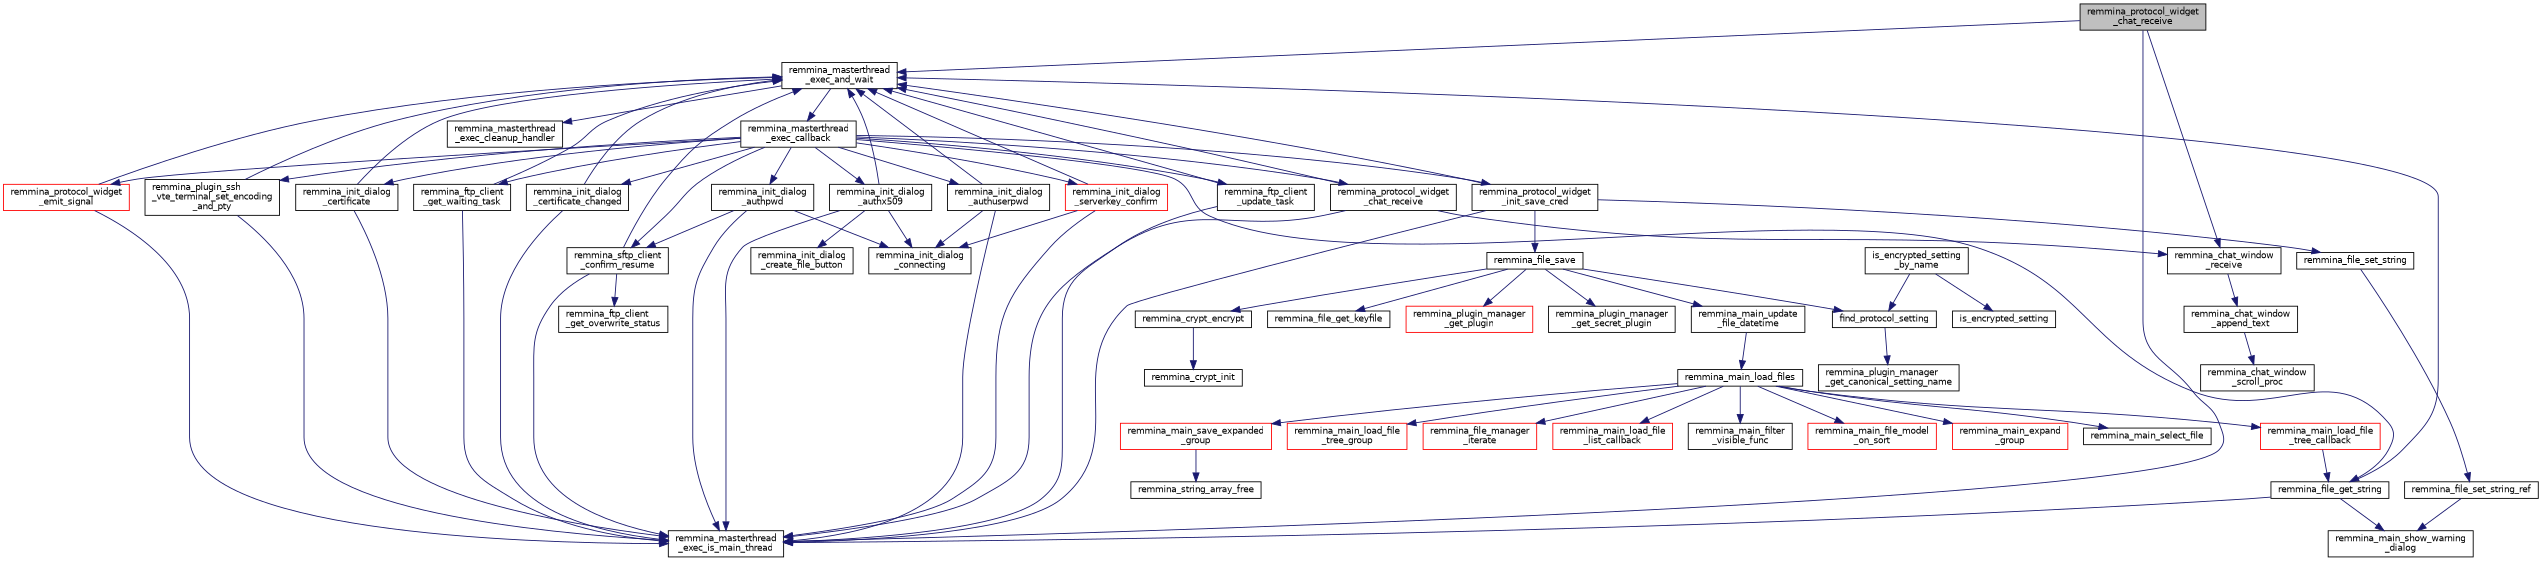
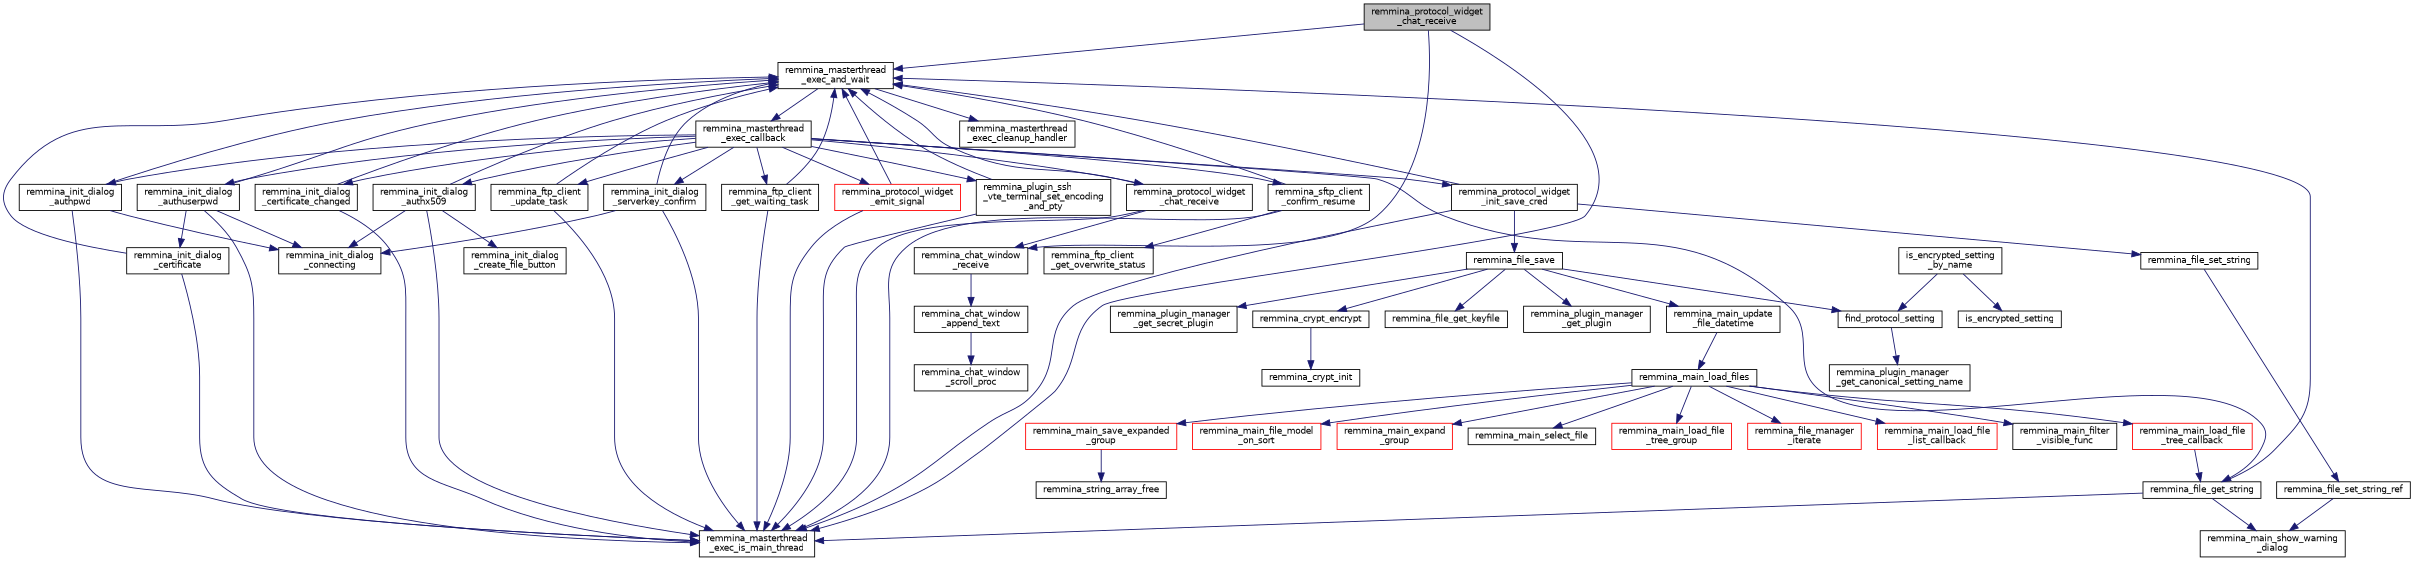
edge "remmina_masterthread _exec_callback" -> "remmina_init_dialog _certificate": now "remmina_init_dialog _authuserpwd" -> "remmina_init_dialog _certificate"
node "remmina_init_dialog _serverkey_confirm": color red -> black
edge "remmina_init_dialog _authpwd" -> "remmina_sftp_client _confirm_resume": now "remmina_init_dialog _authpwd" -> "remmina_masterthread _exec_and_wait"
node "remmina_plugin_manager _get_plugin": color red -> black
